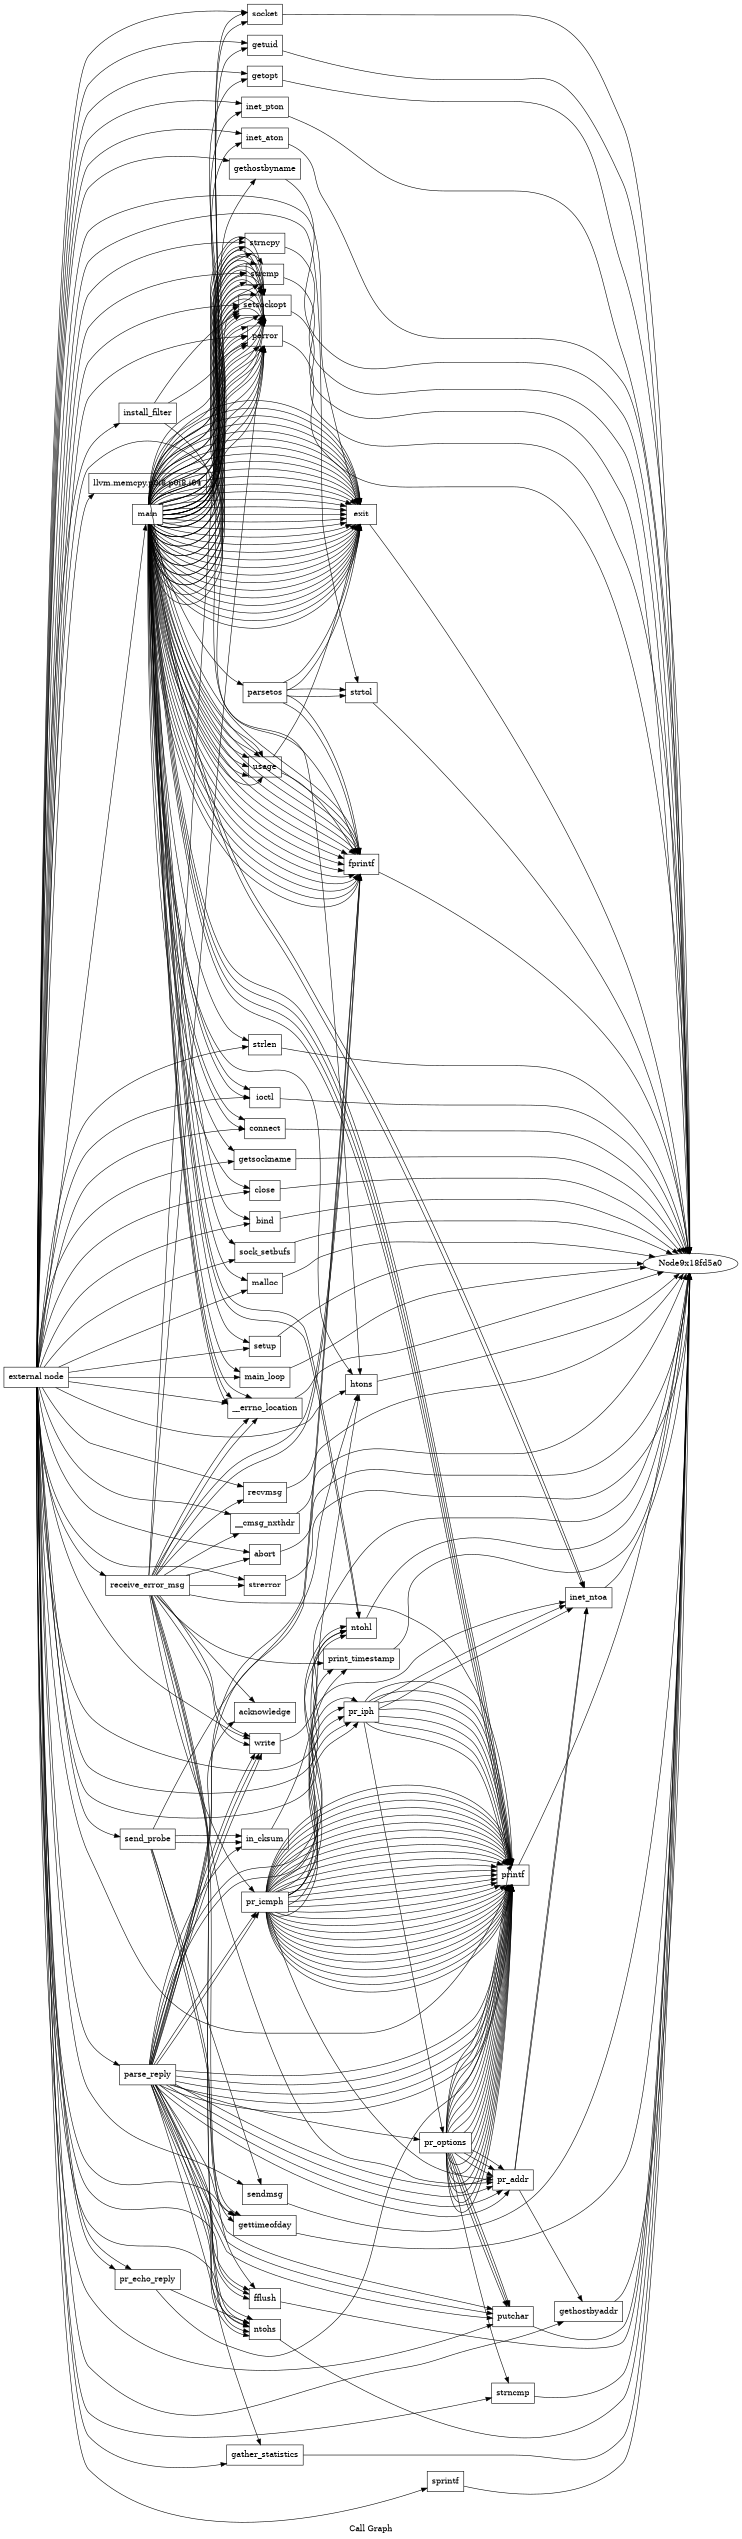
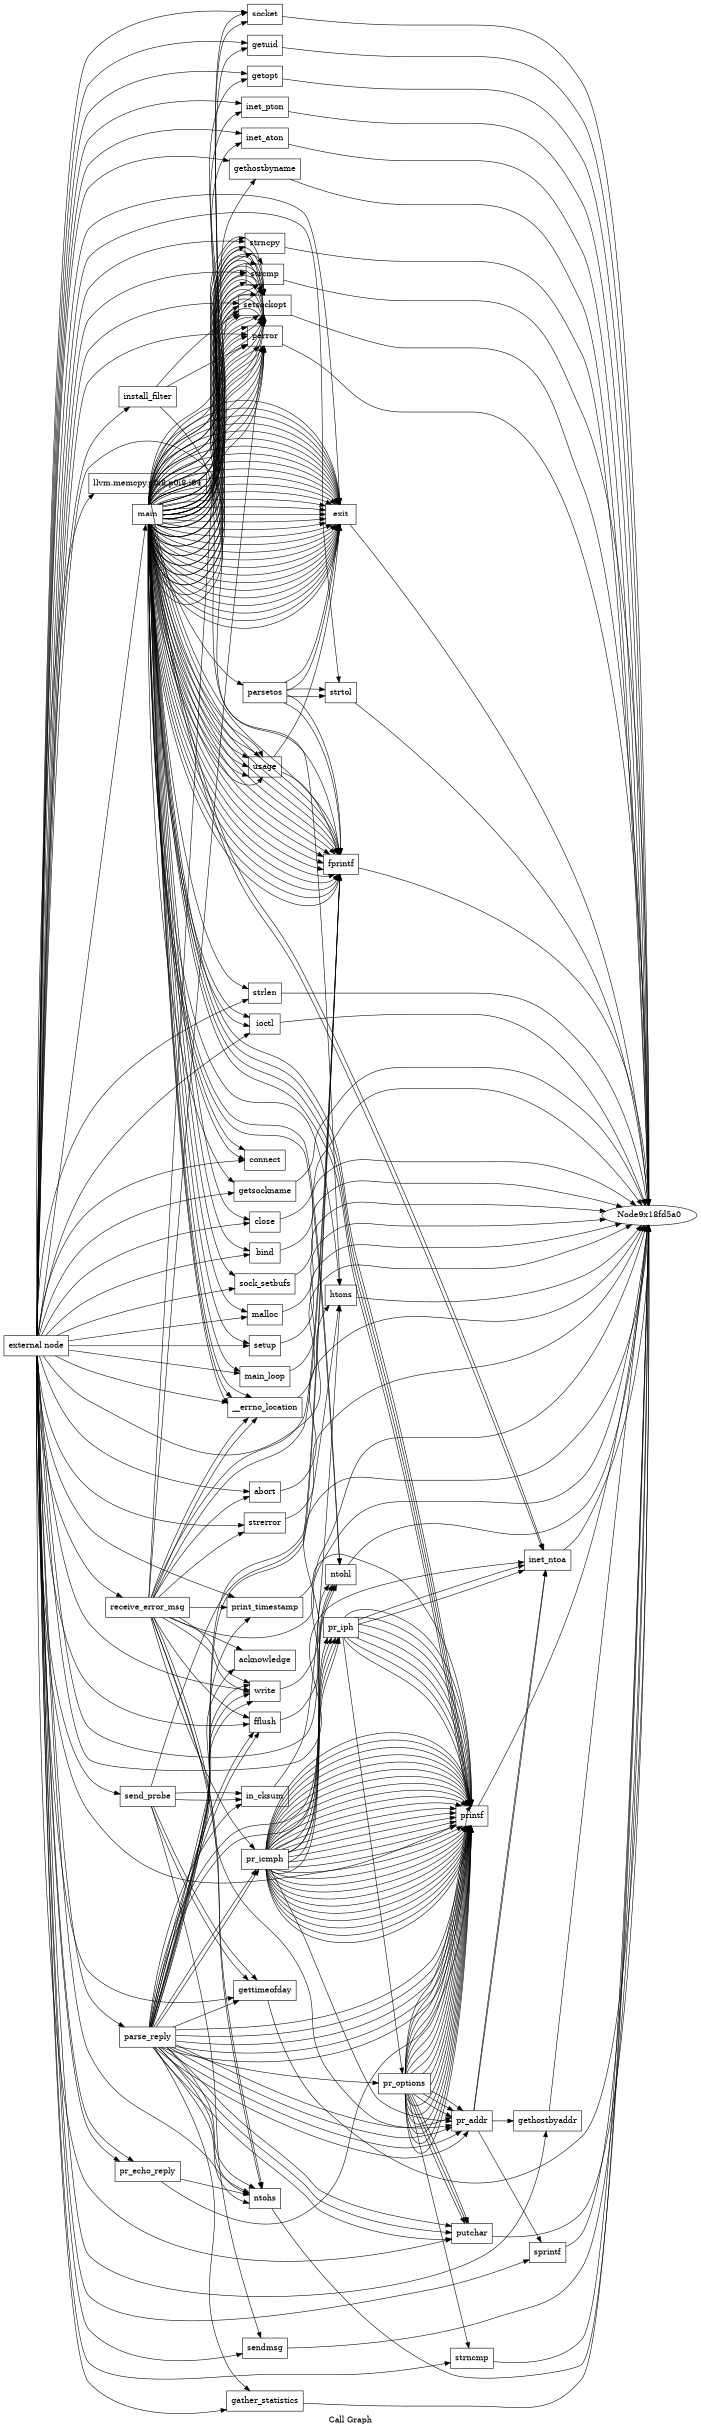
edge "connect" -> "Node9x18fd5a0": removed
node "recvmsg": removed
node "__cmsg_nxthdr": removed
edge "pr_icmph" -> "print_timestamp": now "parse_reply" -> "print_timestamp"
edge "pr_addr" -> "sprintf": added
